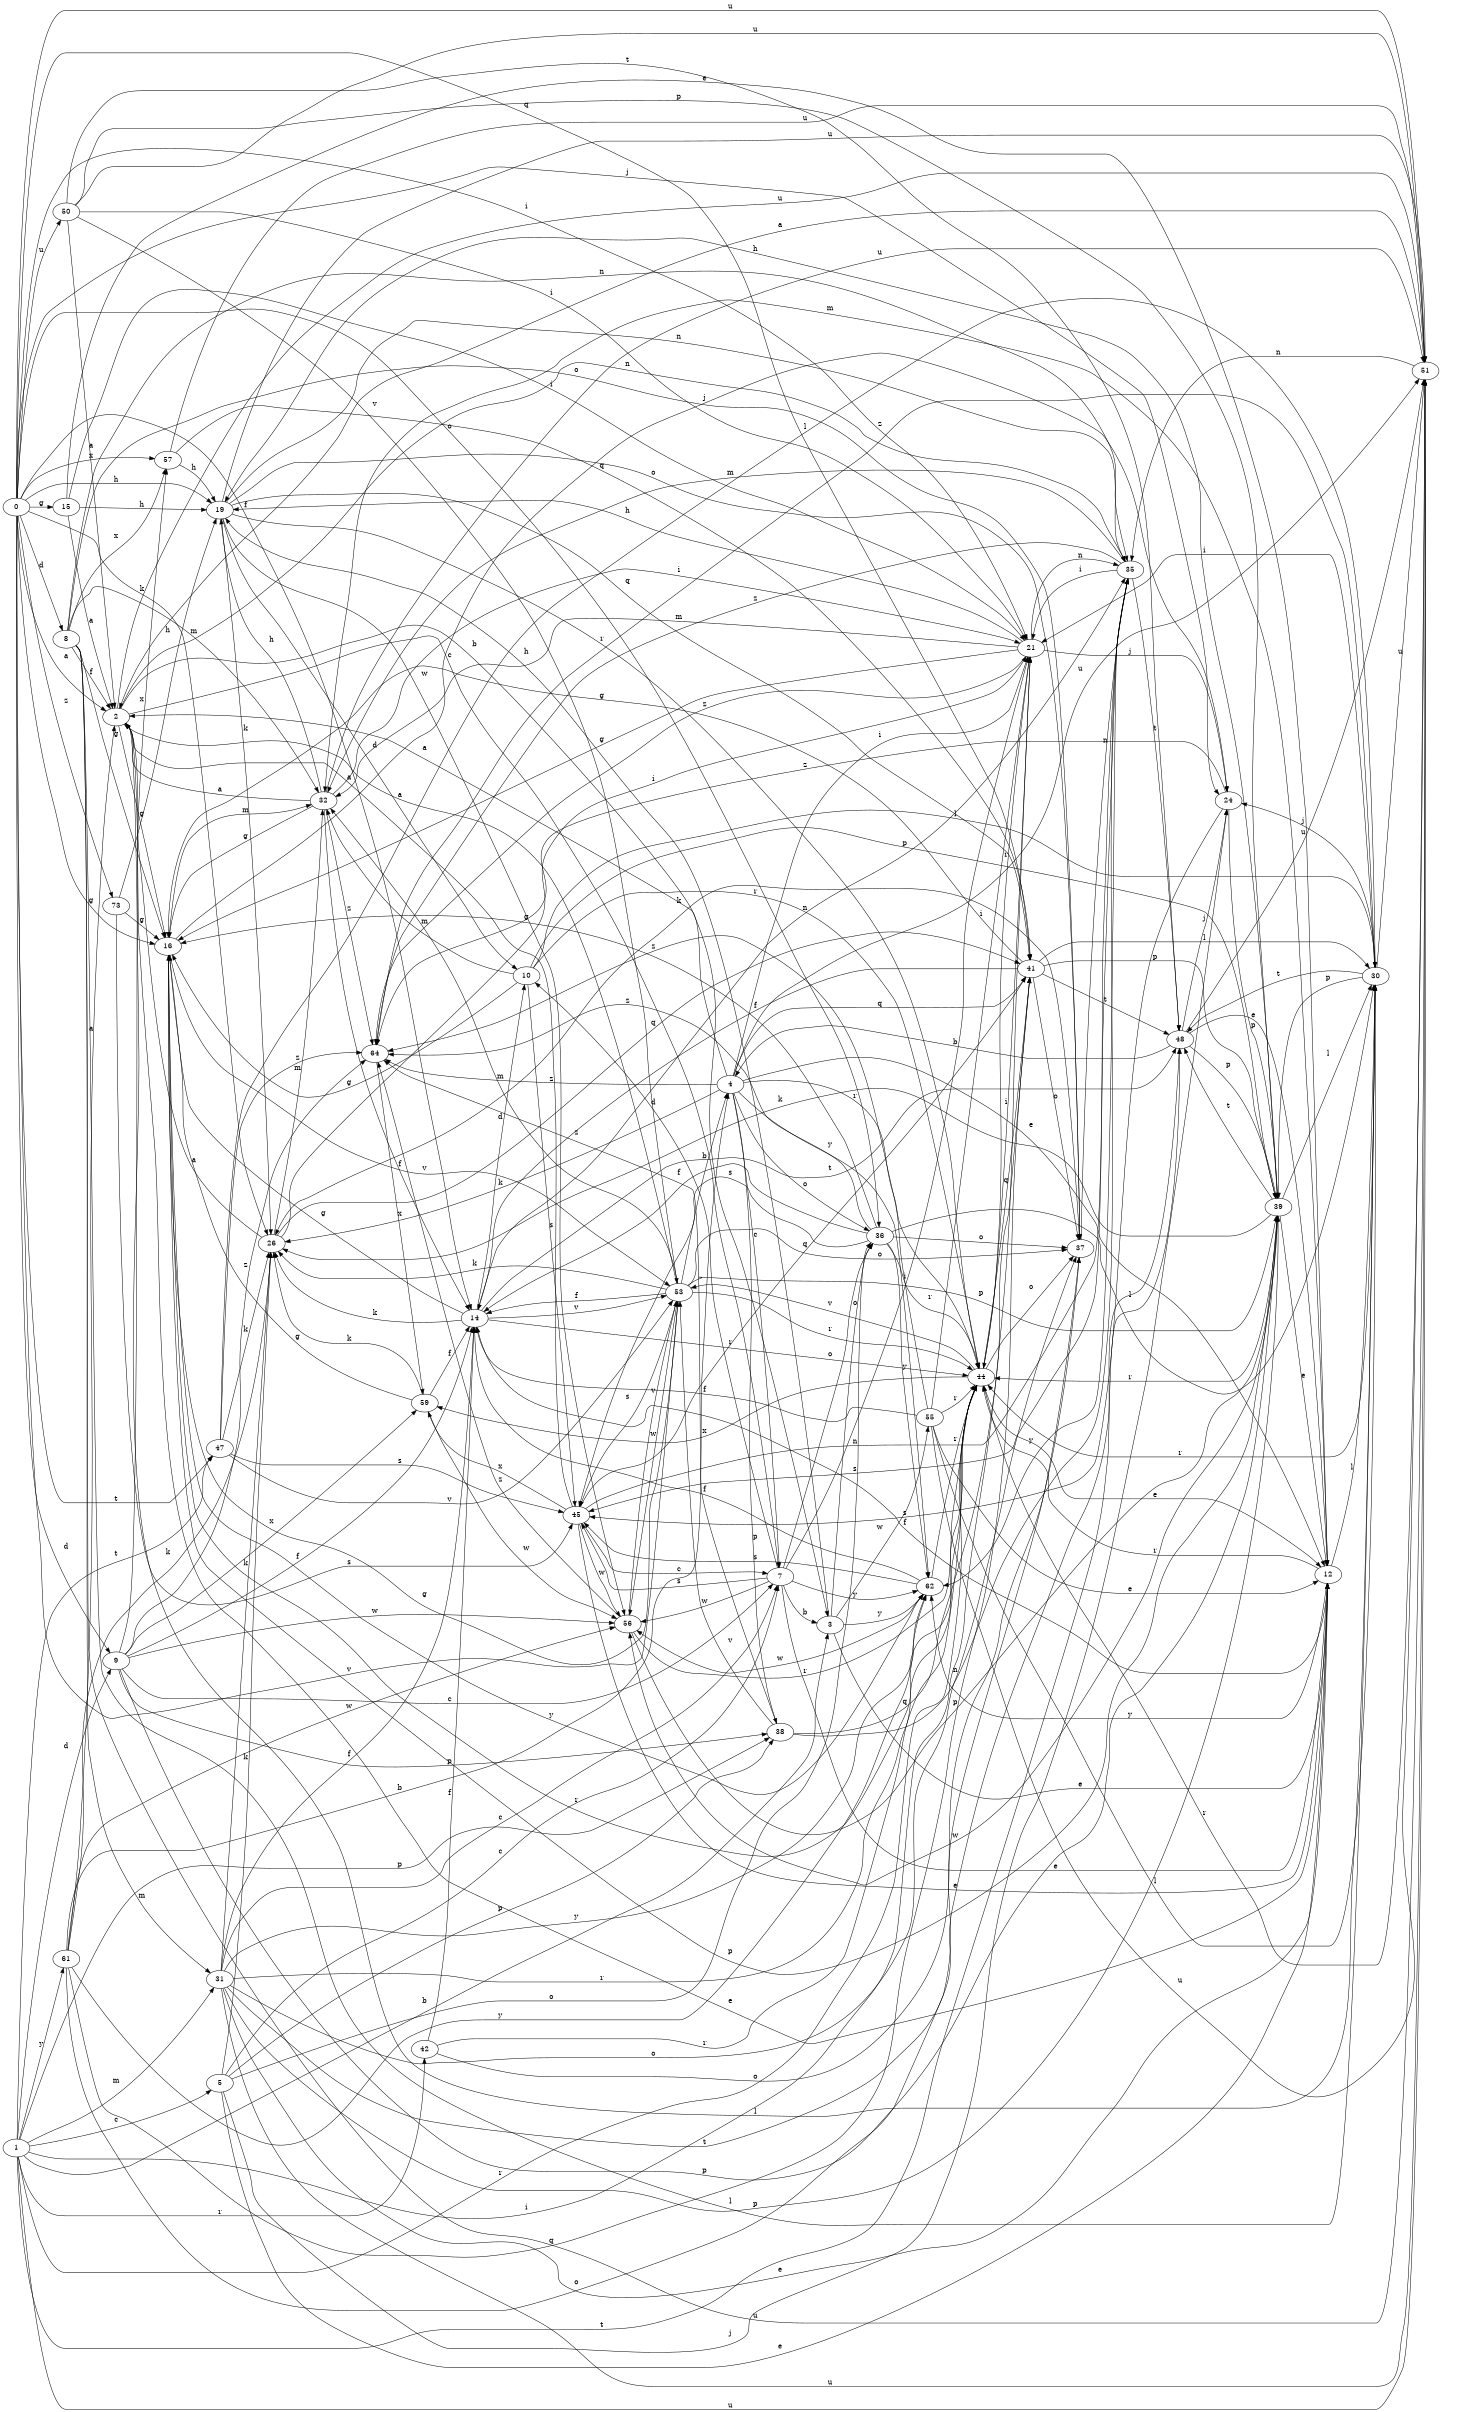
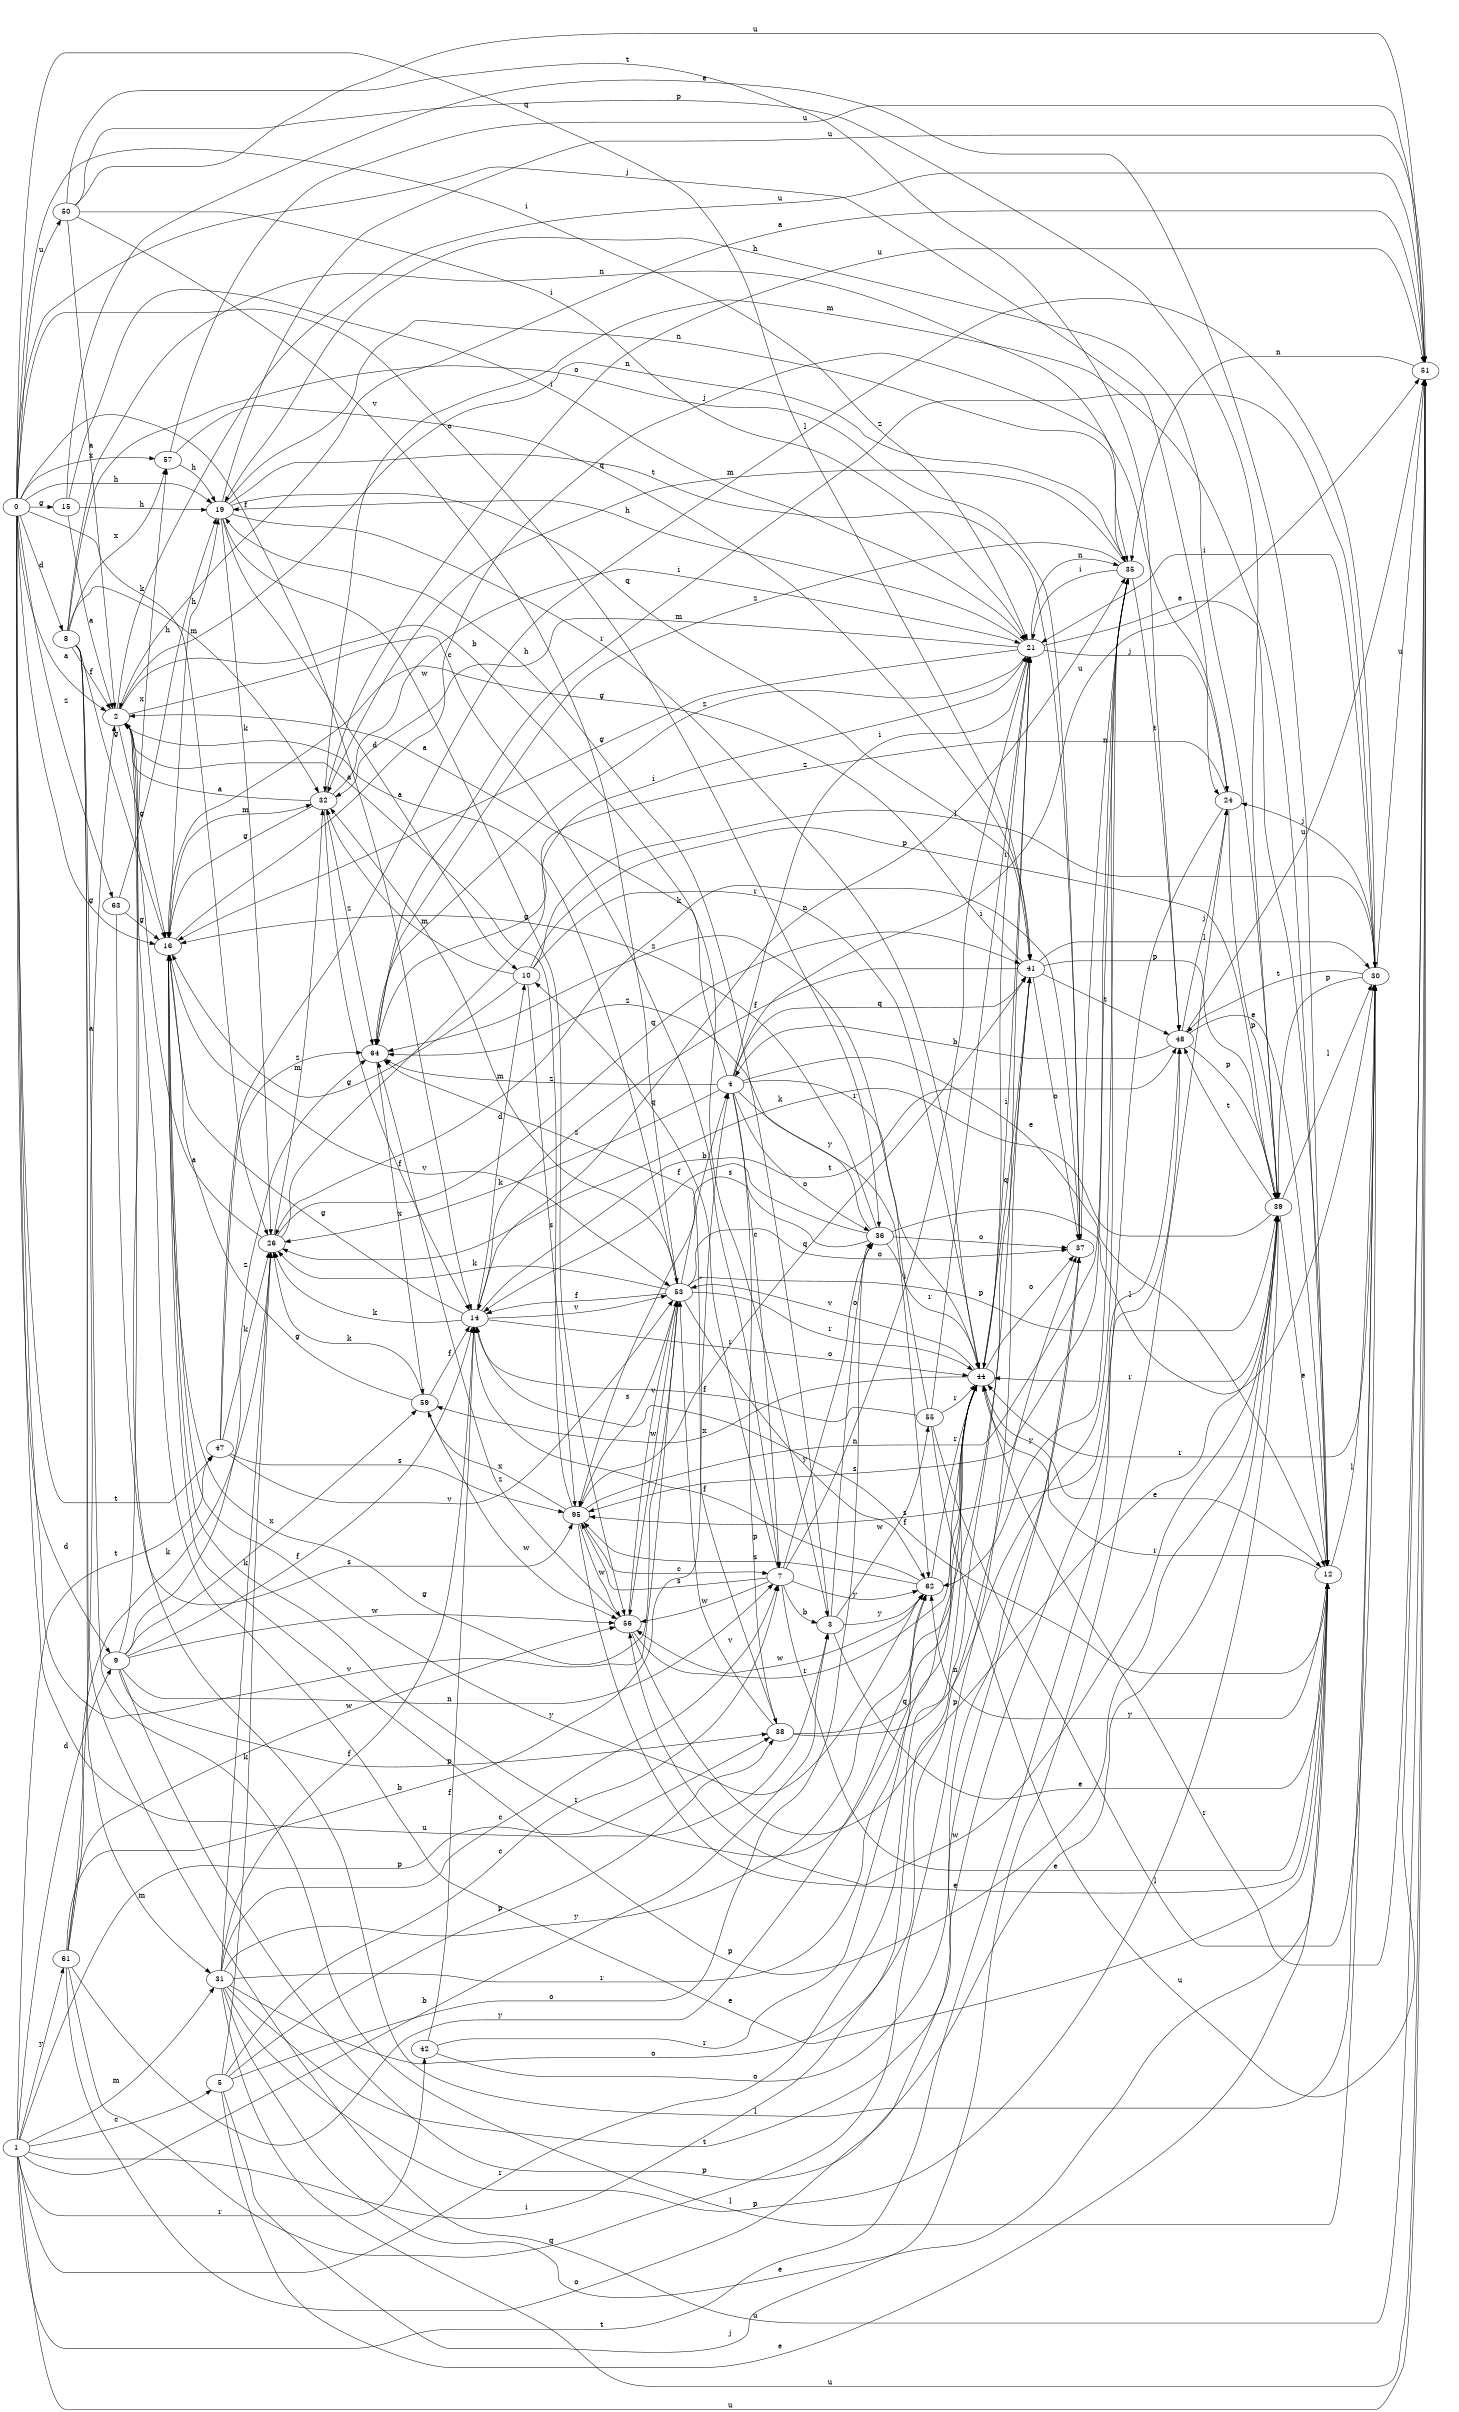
edge "0" -> "51": now "0" -> "3"
edge "19" -> "37": label "o" -> "t"
edge "32" -> "19": now "16" -> "19"
node "73": label "73" -> "63"
edge "7" -> "10": label "d" -> "q"
edge "36" -> "62": now "53" -> "62"
node "45": label "45" -> "95"
edge "55" -> "12": now "21" -> "12"
edge "9" -> "7": label "c" -> "n"
